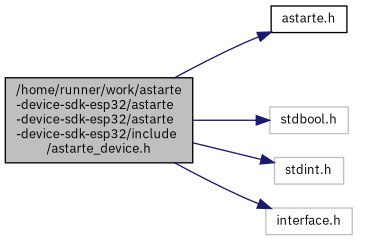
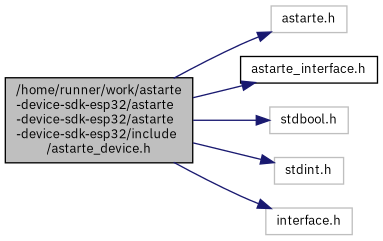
node "astarte.h": color black -> grey75
node "astarte_interface.h": added
